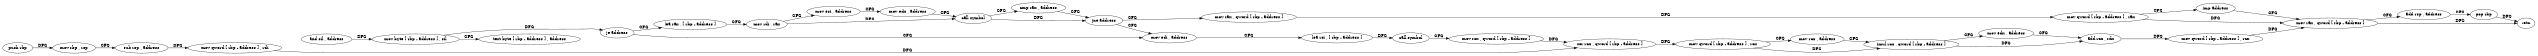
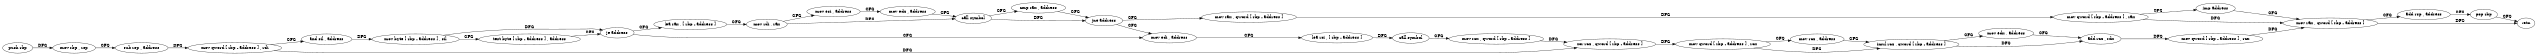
edge "pop rbp" -> "retn": label "DFG" -> "CFG"
edge "test byte [ rbp - address ] , address" -> "je address": added, label "CFG"
edge "mov qword [ rbp - address ] , rdi" -> "and sil , address": added, label "CFG"
